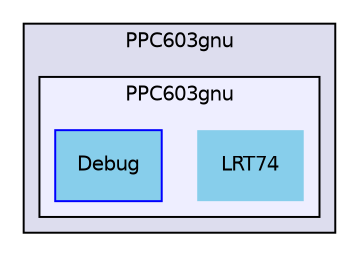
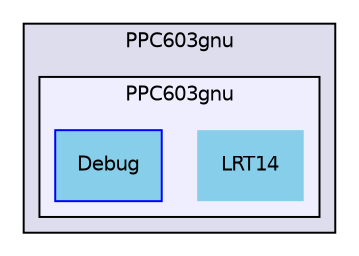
node "LRT74": label "LRT74" -> "LRT14"
